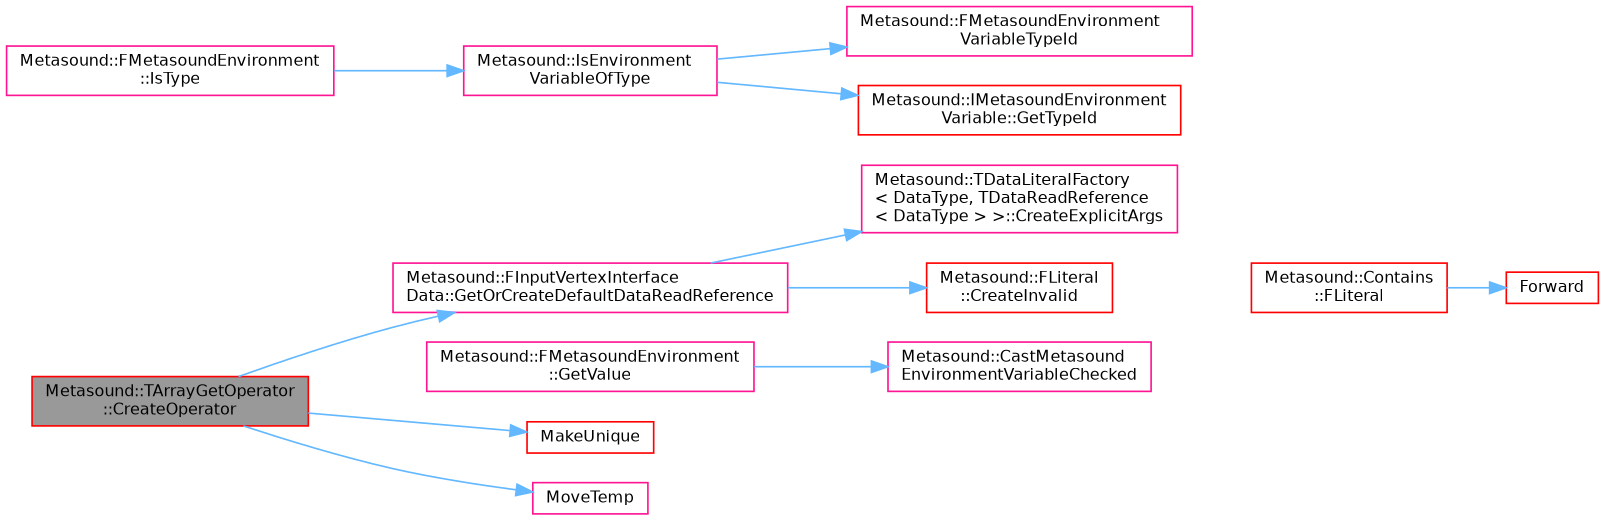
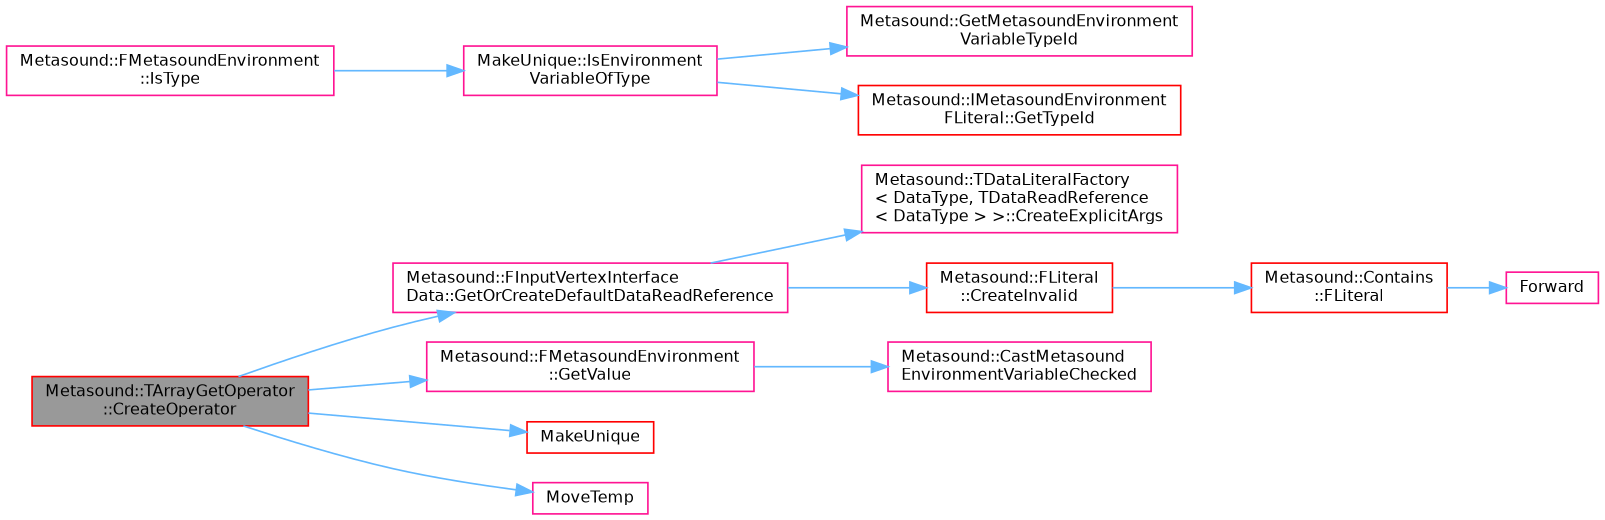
node "Metasound::FMetasoundEnvironment VariableTypeId": label "Metasound::FMetasoundEnvironment VariableTypeId" -> "Metasound::GetMetasoundEnvironment VariableTypeId"
node "Metasound::IsEnvironment VariableOfType": label "Metasound::IsEnvironment VariableOfType" -> "MakeUnique::IsEnvironment VariableOfType"
node "Metasound::IMetasoundEnvironment Variable::GetTypeId": label "Metasound::IMetasoundEnvironment Variable::GetTypeId" -> "Metasound::IMetasoundEnvironment FLiteral::GetTypeId"
edge "Metasound::FLiteral ::CreateInvalid" -> "Metasound::Contains ::FLiteral": added
node "Forward": color red -> deeppink
edge "Metasound::TArrayGetOperator ::CreateOperator" -> "Metasound::FMetasoundEnvironment ::GetValue": added
